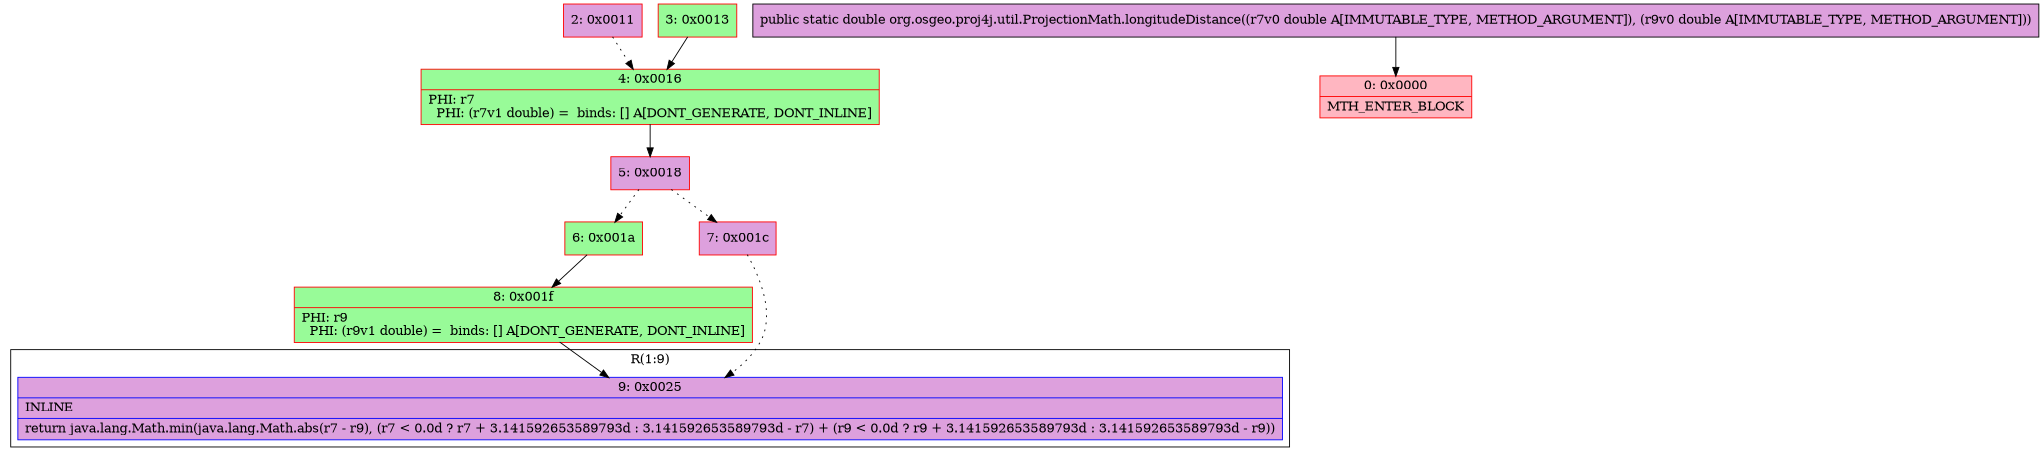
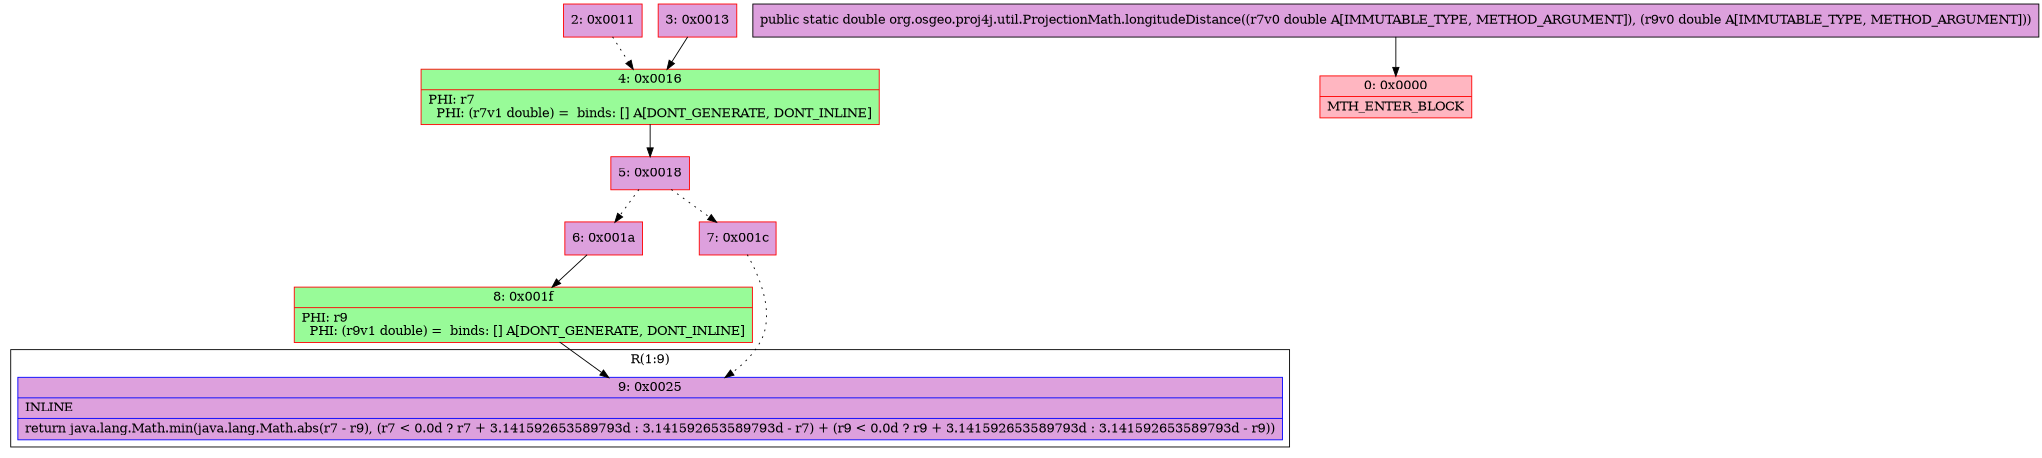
node "3: 0x0013": fillcolor palegreen -> plum
node "6: 0x001a": fillcolor palegreen -> plum
